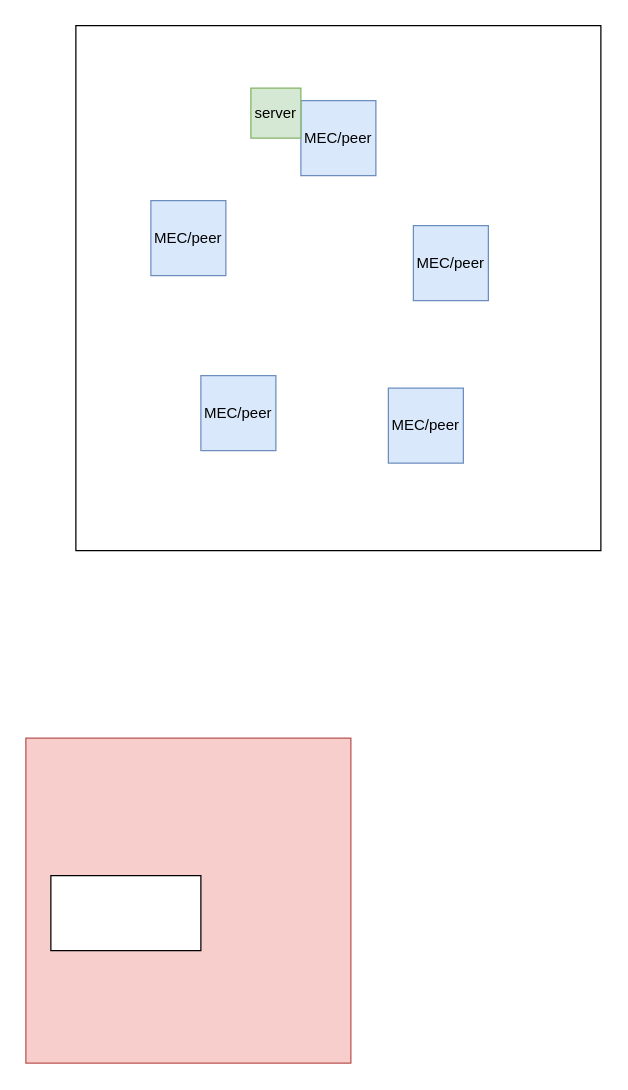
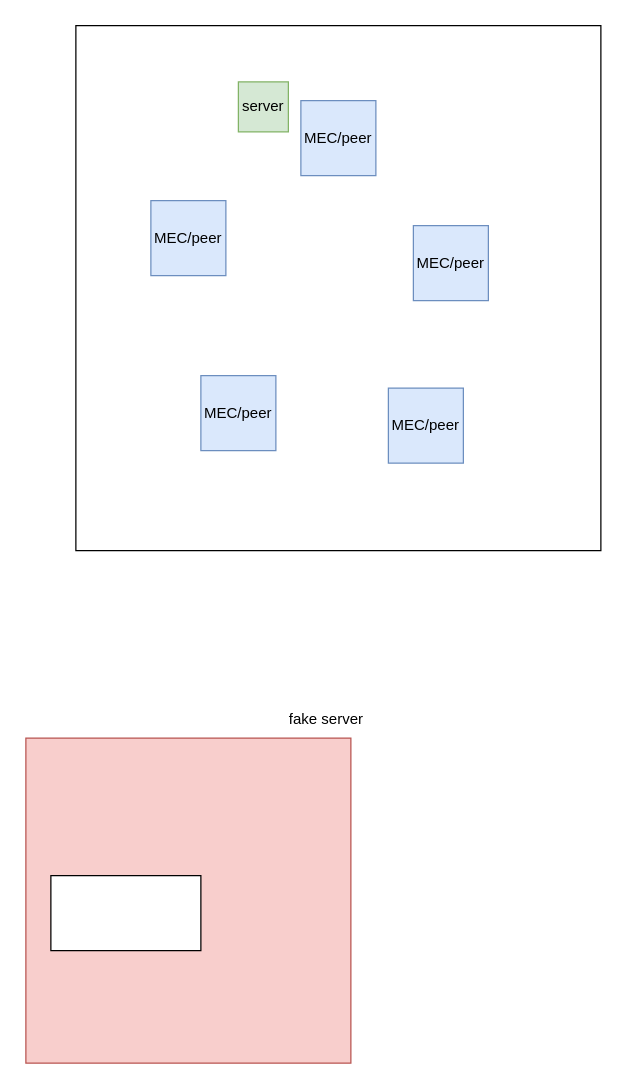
node "server": moved (276, 113) -> (263, 107)
node "fake server": added
